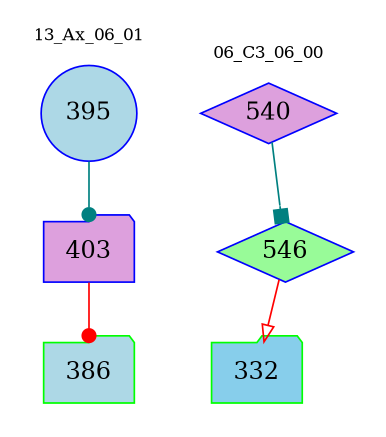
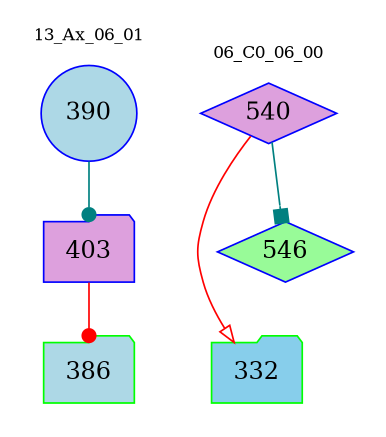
cluster "06_C3_06_00": label "06_C3_06_00" -> "06_C0_06_00"
node "395": label "395" -> "390"
edge "546" -> "332": now "540" -> "332"
